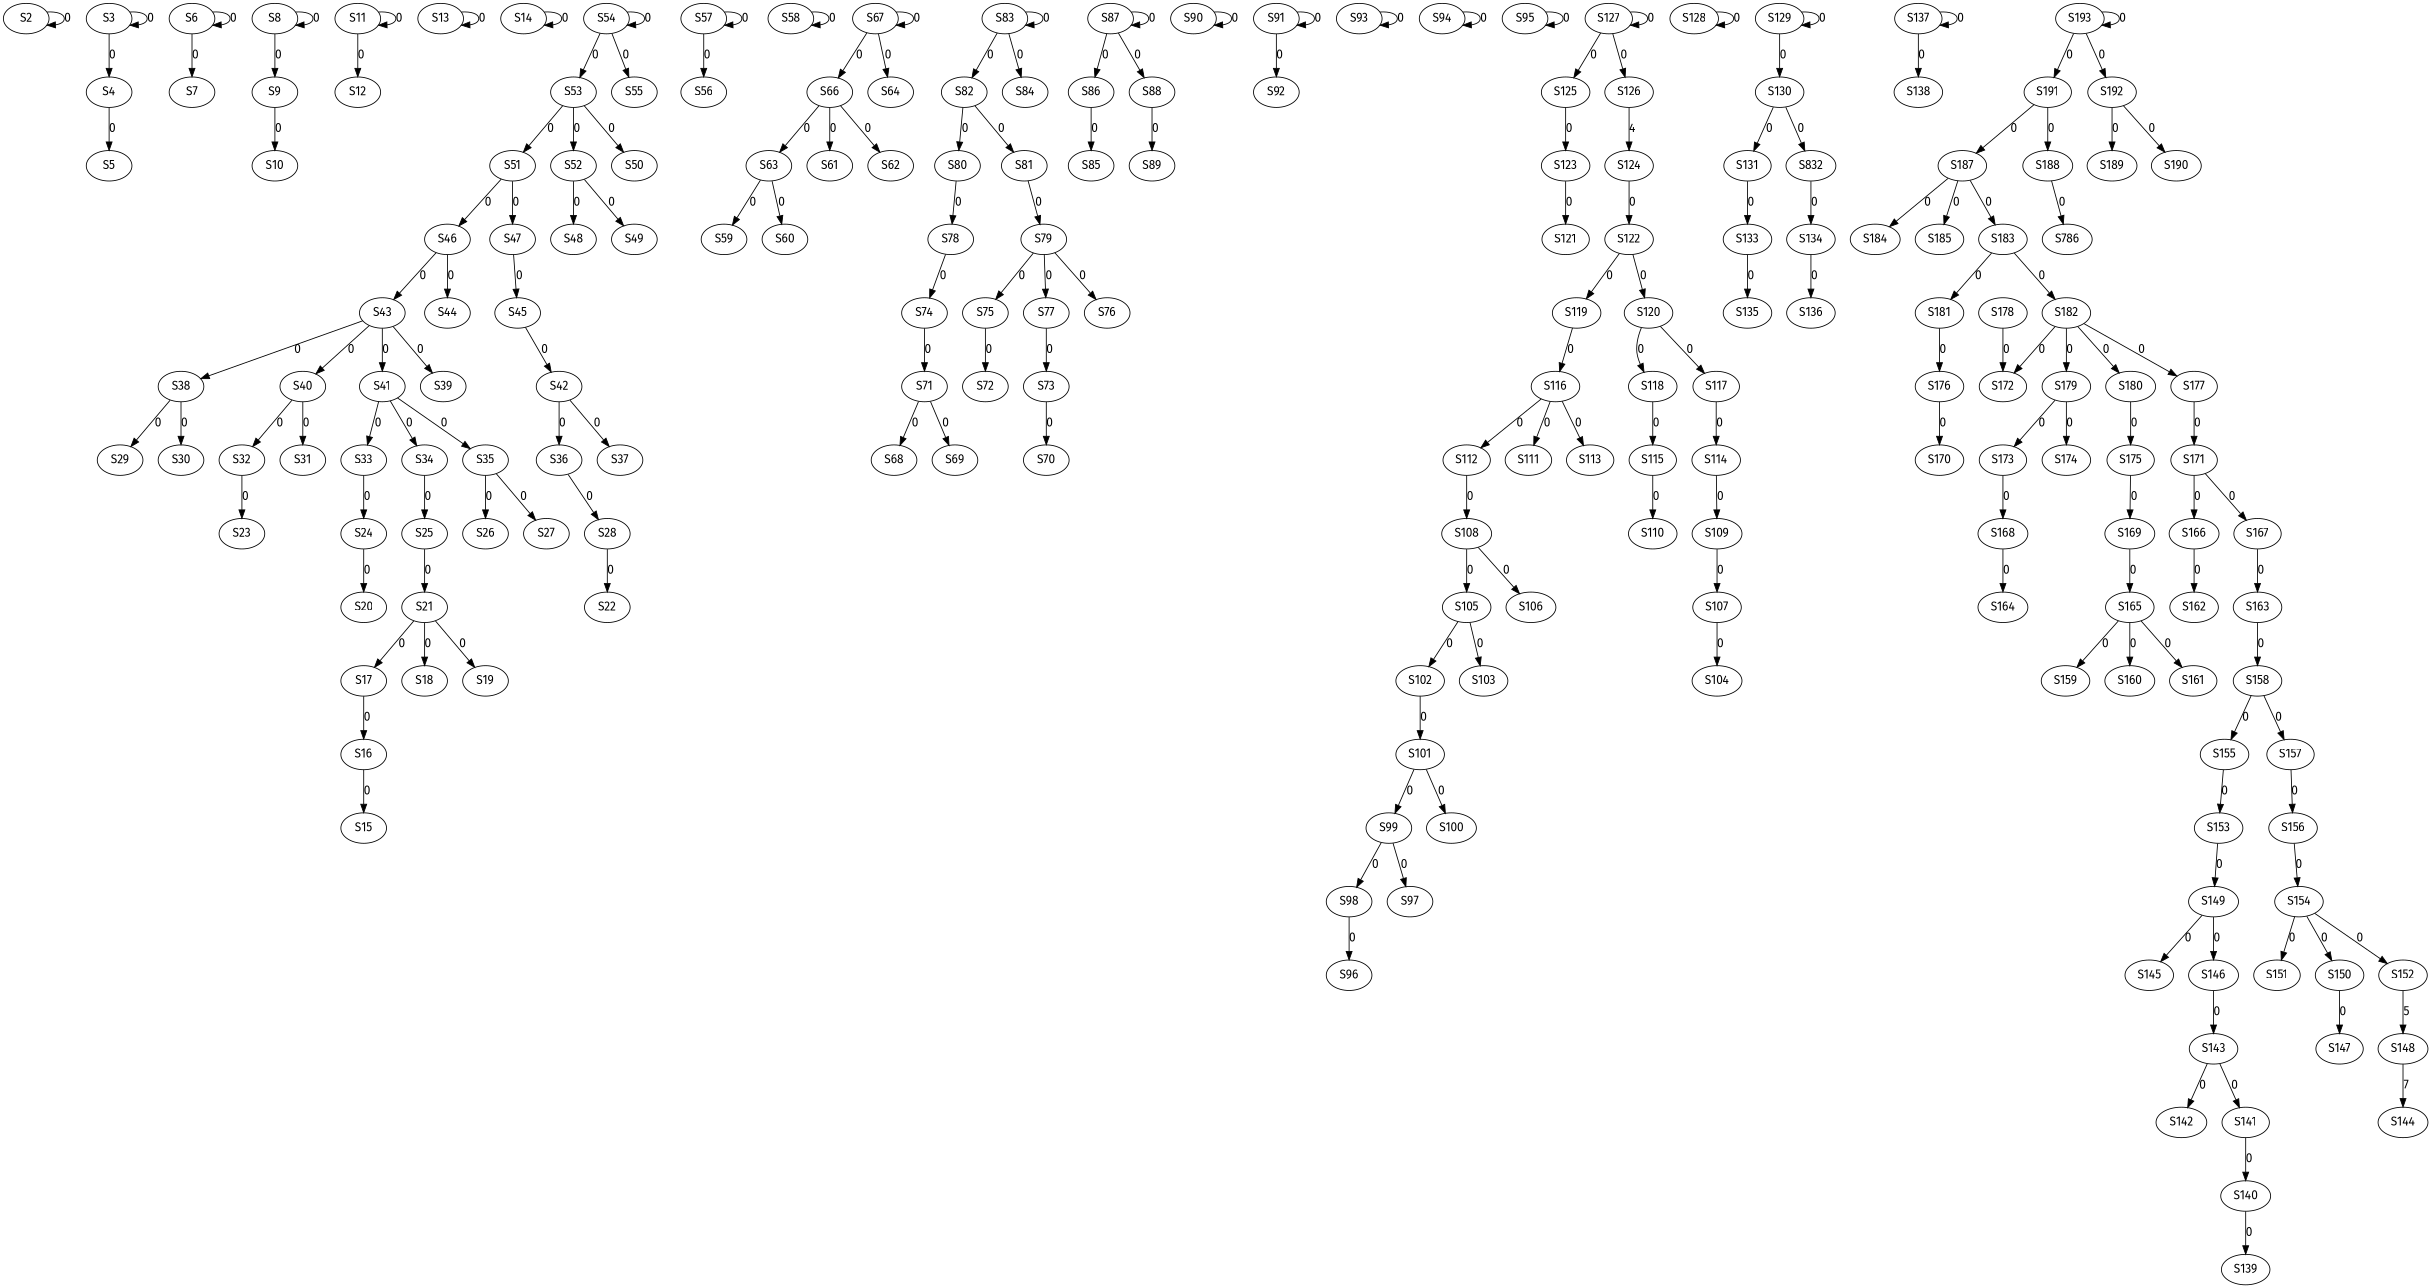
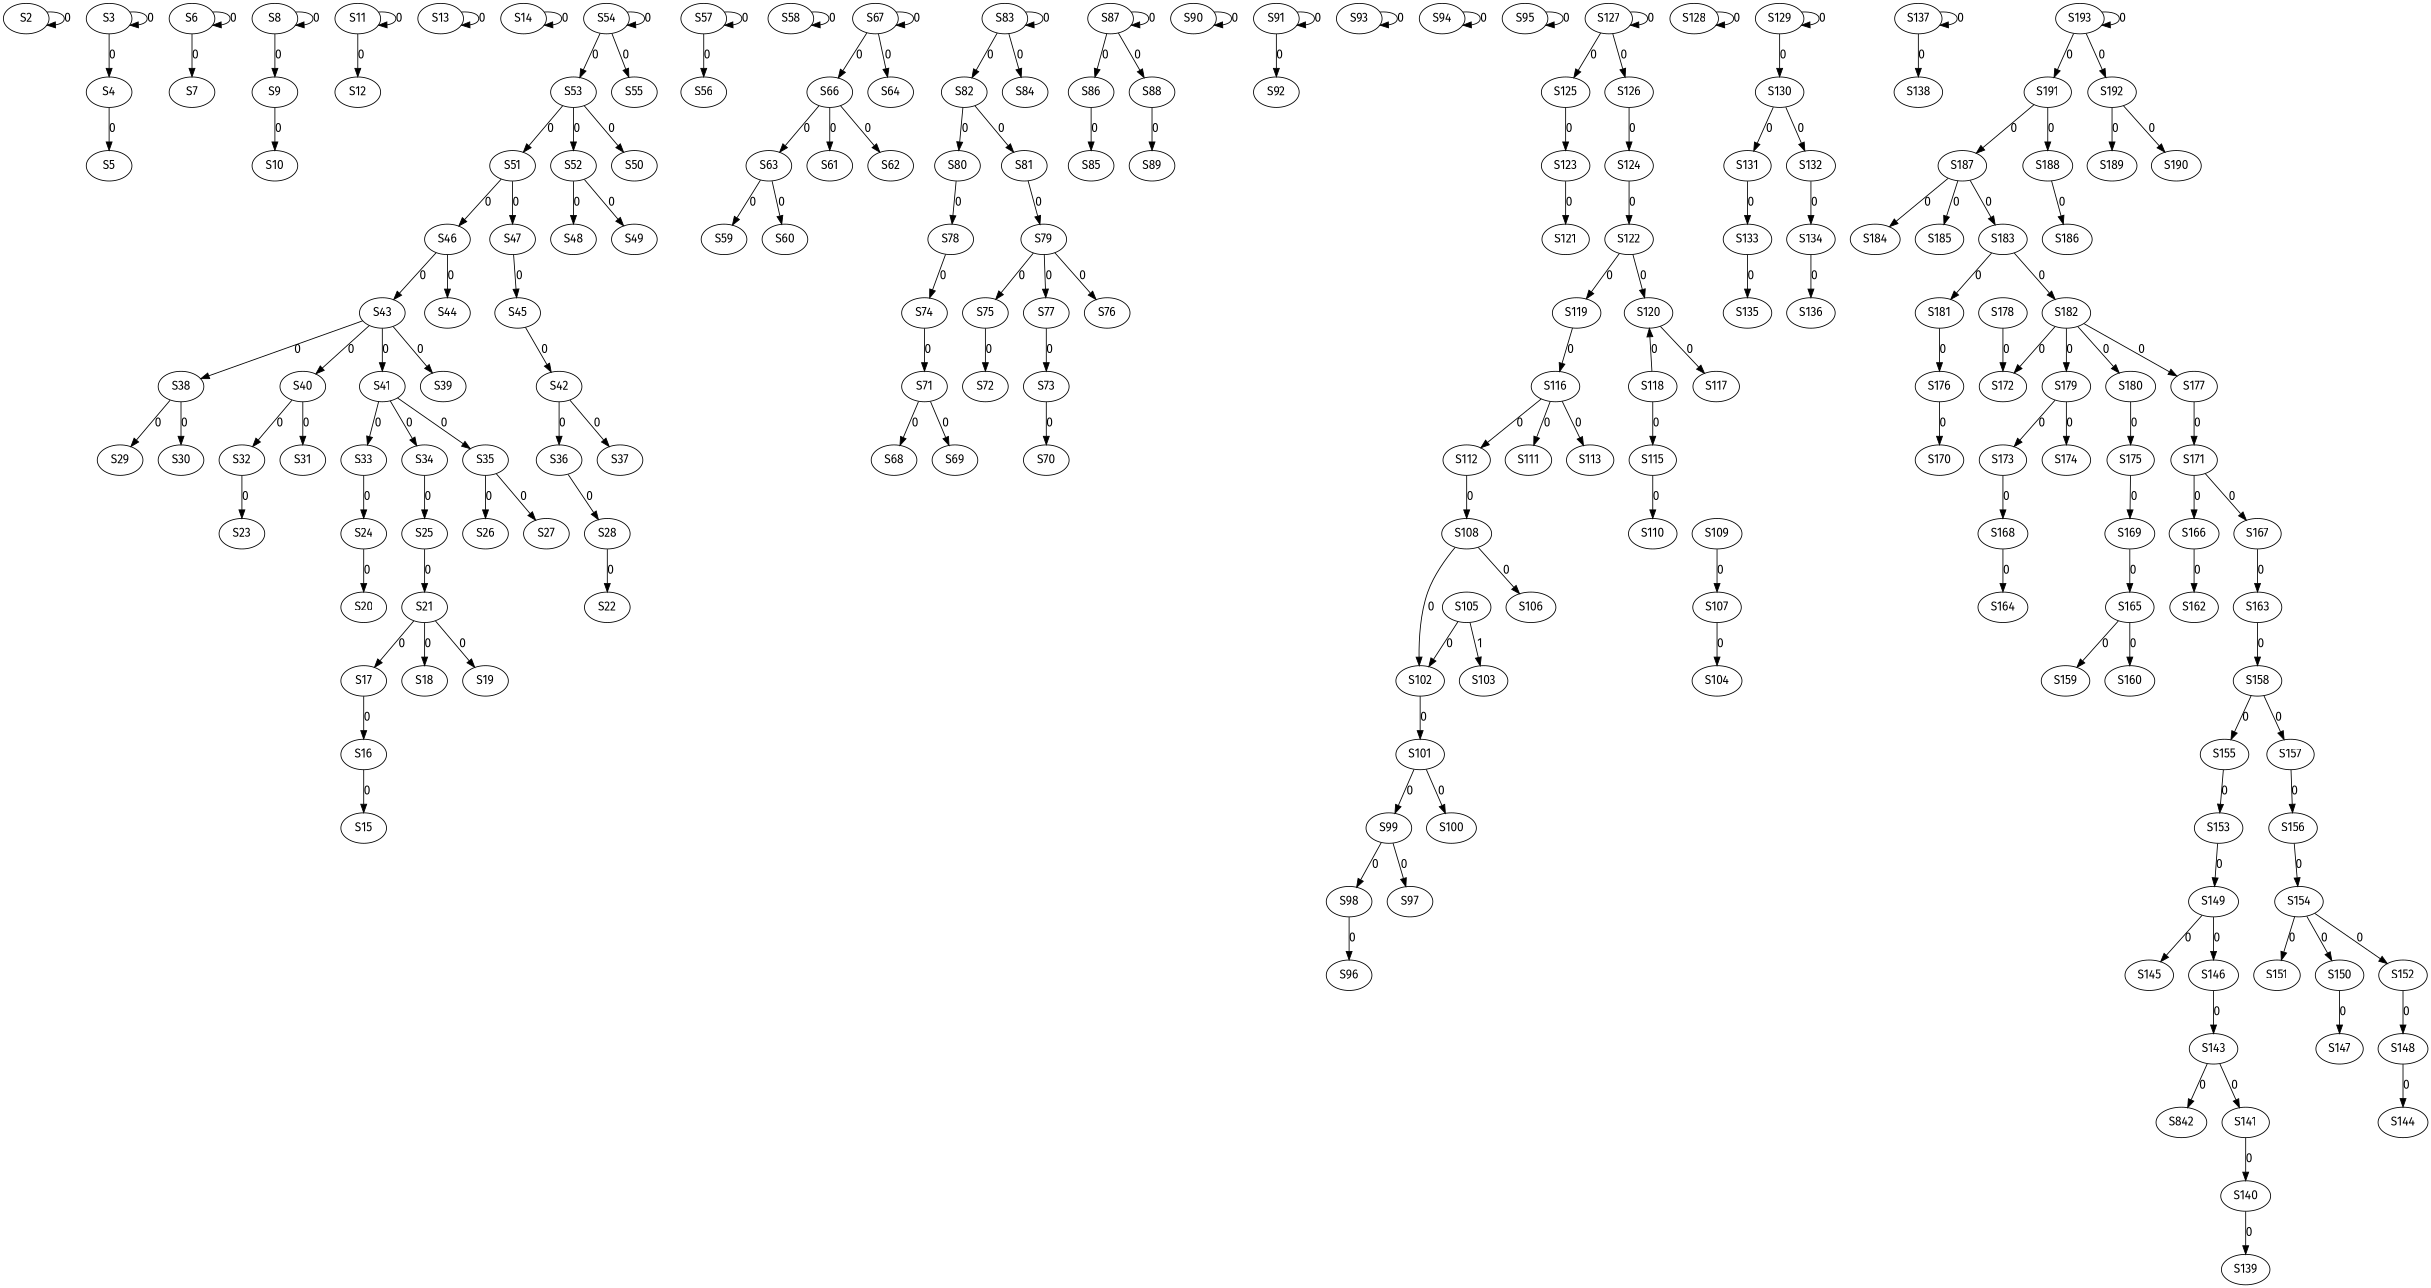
edge "S126" -> "S124": label "4" -> "0"
node "S832": label "S832" -> "S132"
node "S786": label "S786" -> "S186"
edge "S120" -> "S118": reversed
node "S114": removed
edge "S108" -> "S105": now "S108" -> "S102"
edge "S105" -> "S103": label "0" -> "1"
node "S161": removed
edge "S152" -> "S148": label "5" -> "0"
edge "S148" -> "S144": label "7" -> "0"
node "S142": label "S142" -> "S842"
